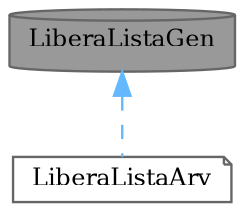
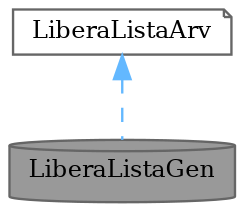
edge "LiberaListaArv" -> "LiberaListaGen": reversed
